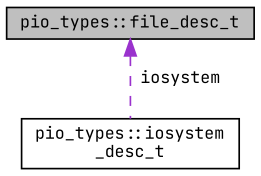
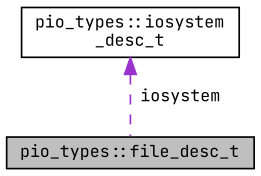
edge "pio_types::iosystem _desc_t" -> "pio_types::file_desc_t": reversed
